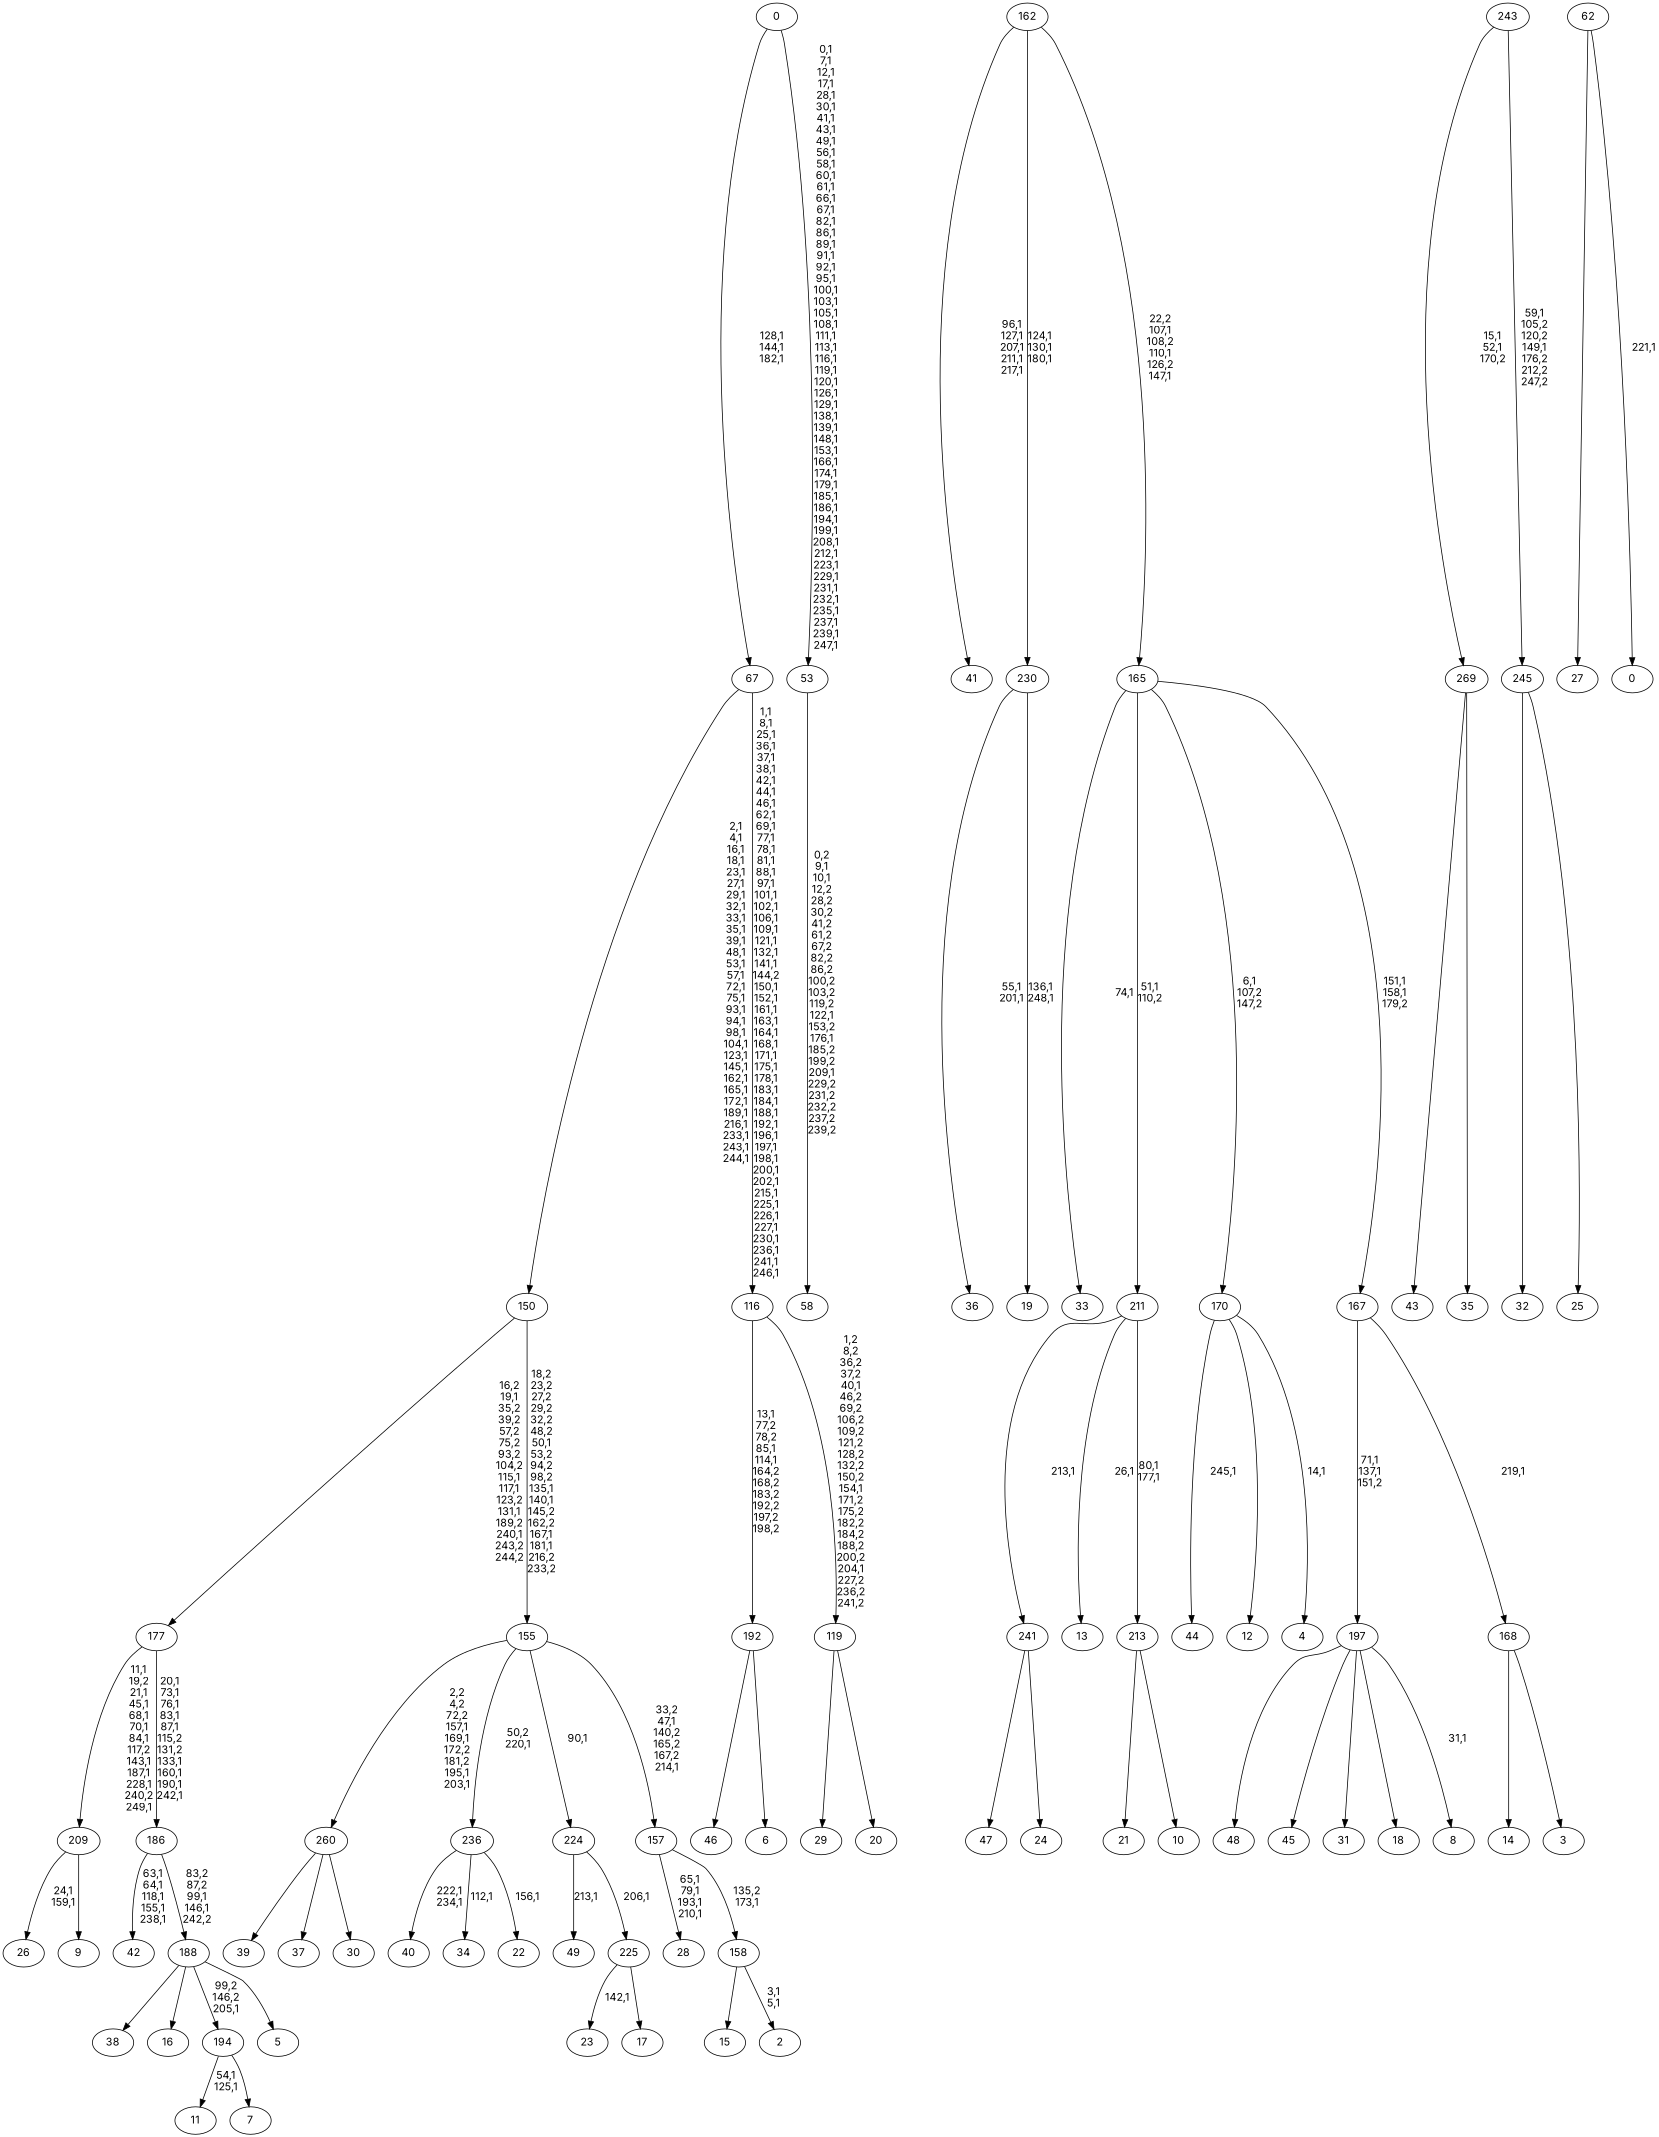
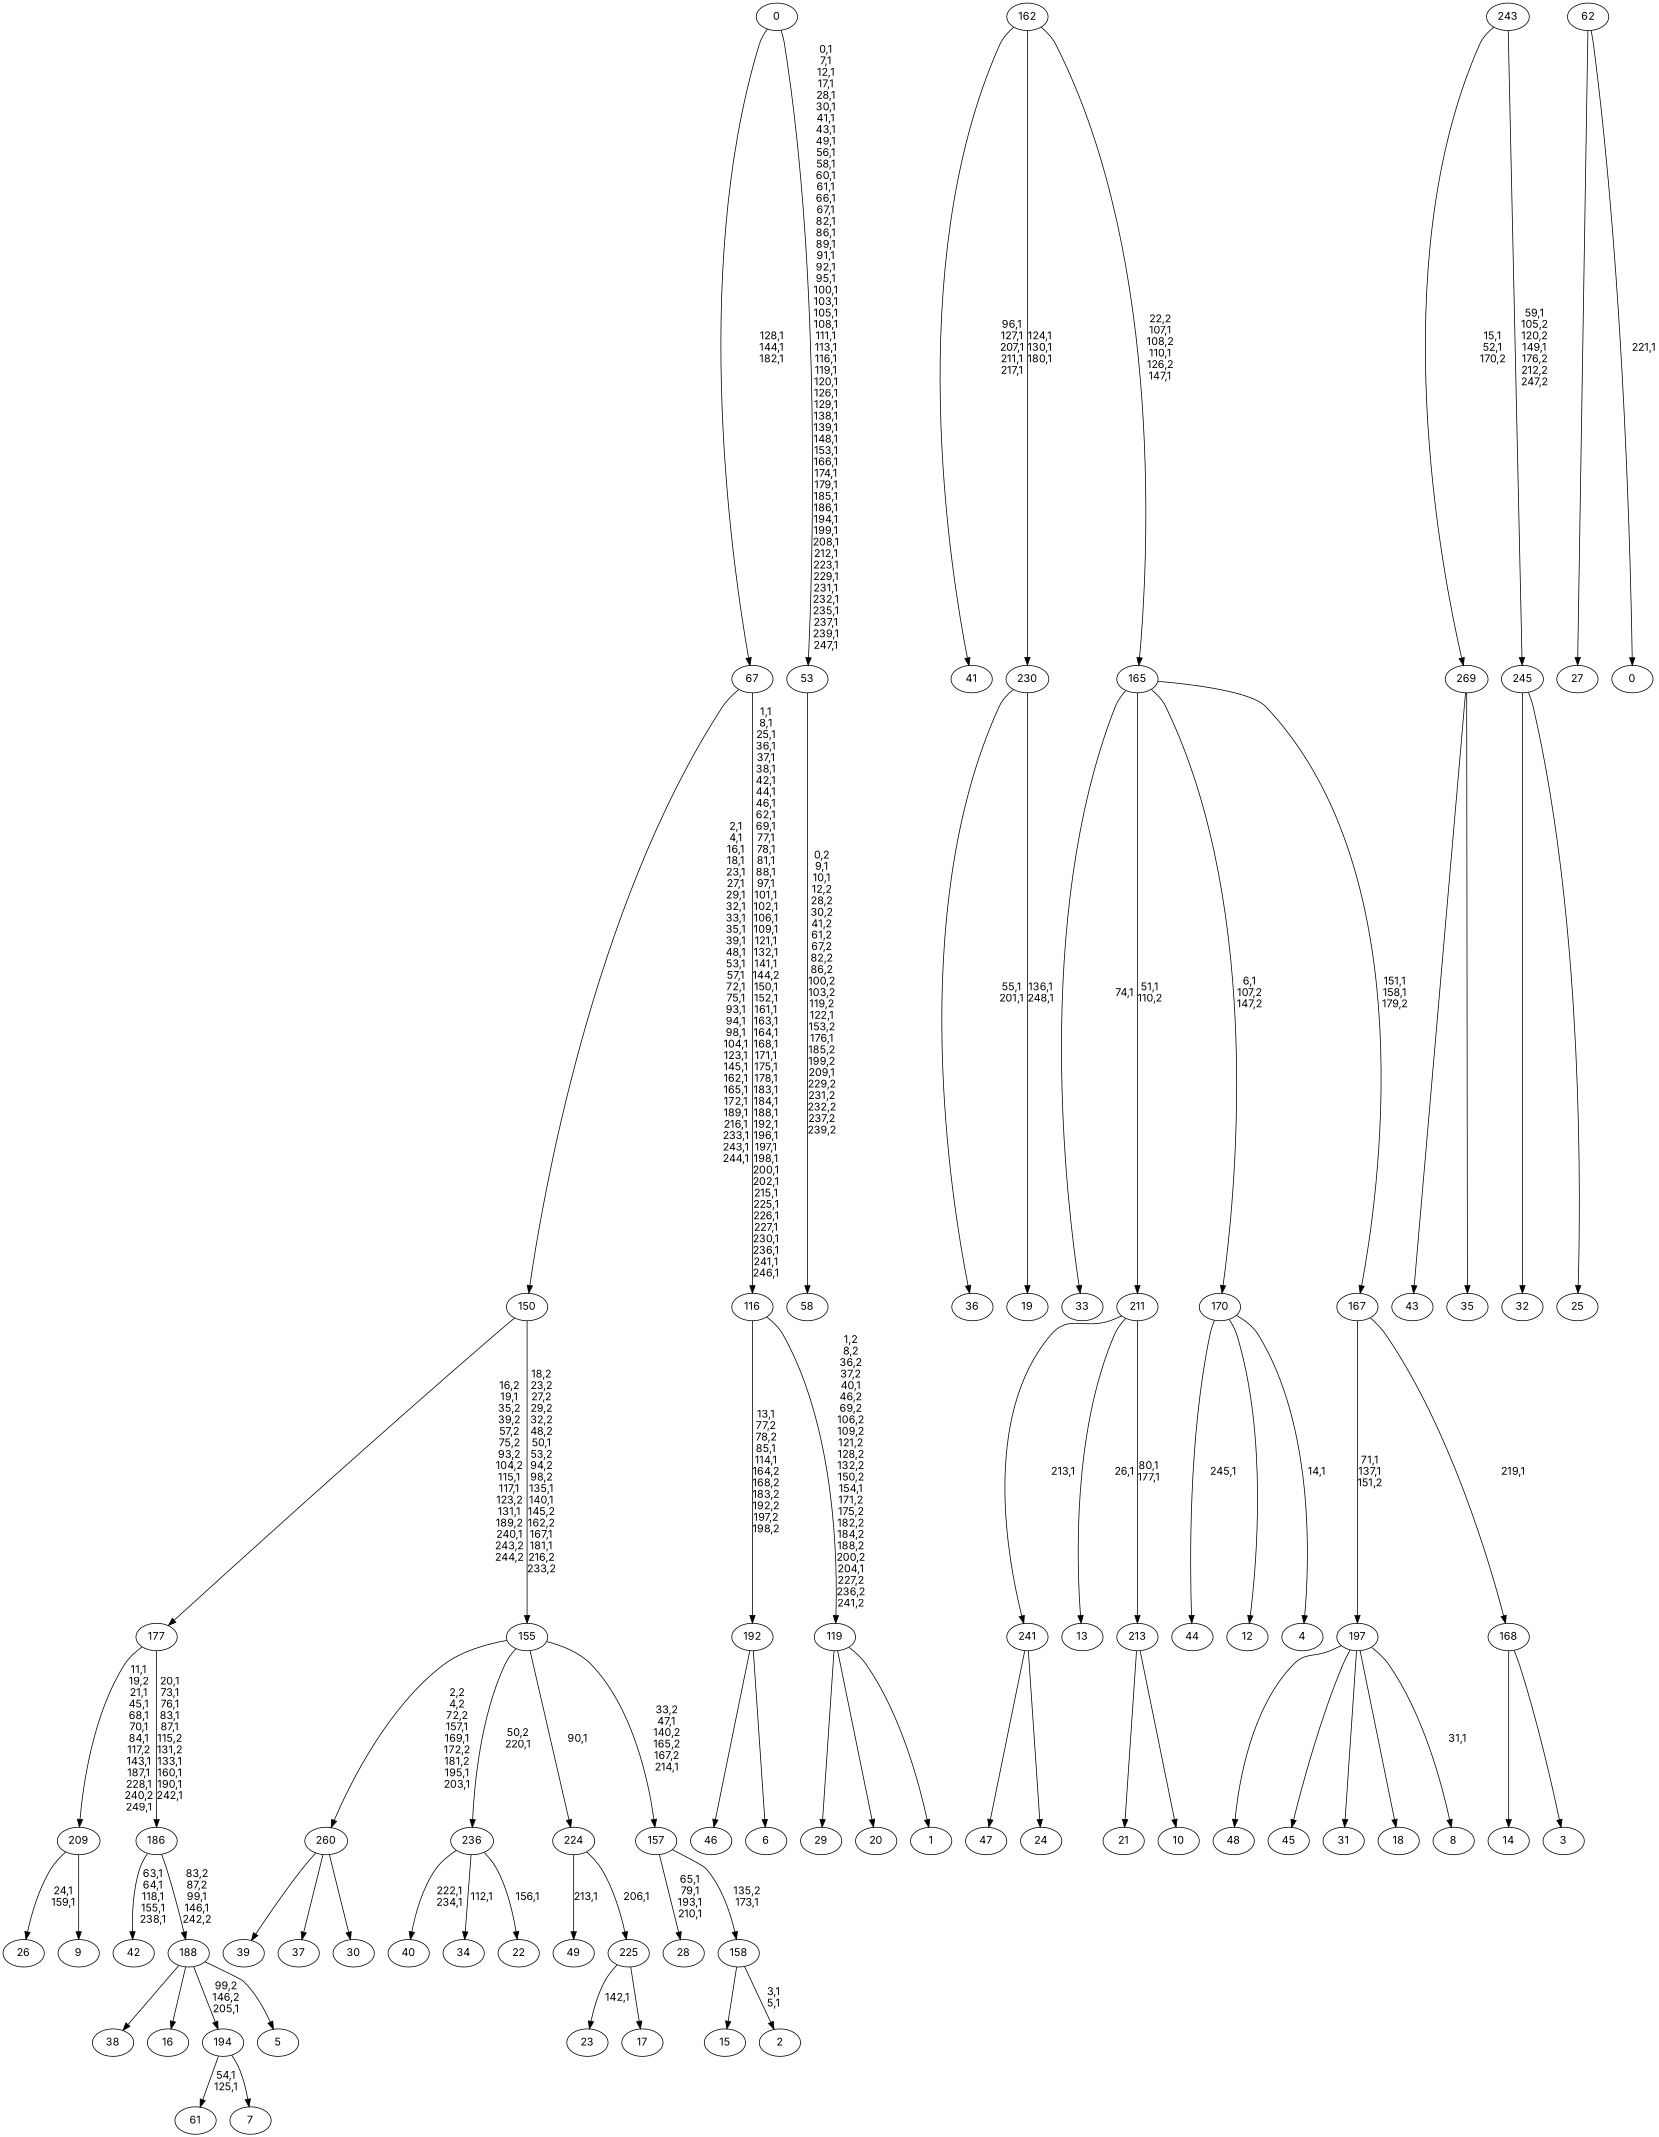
node "1": added
node "11": label "11" -> "61"
